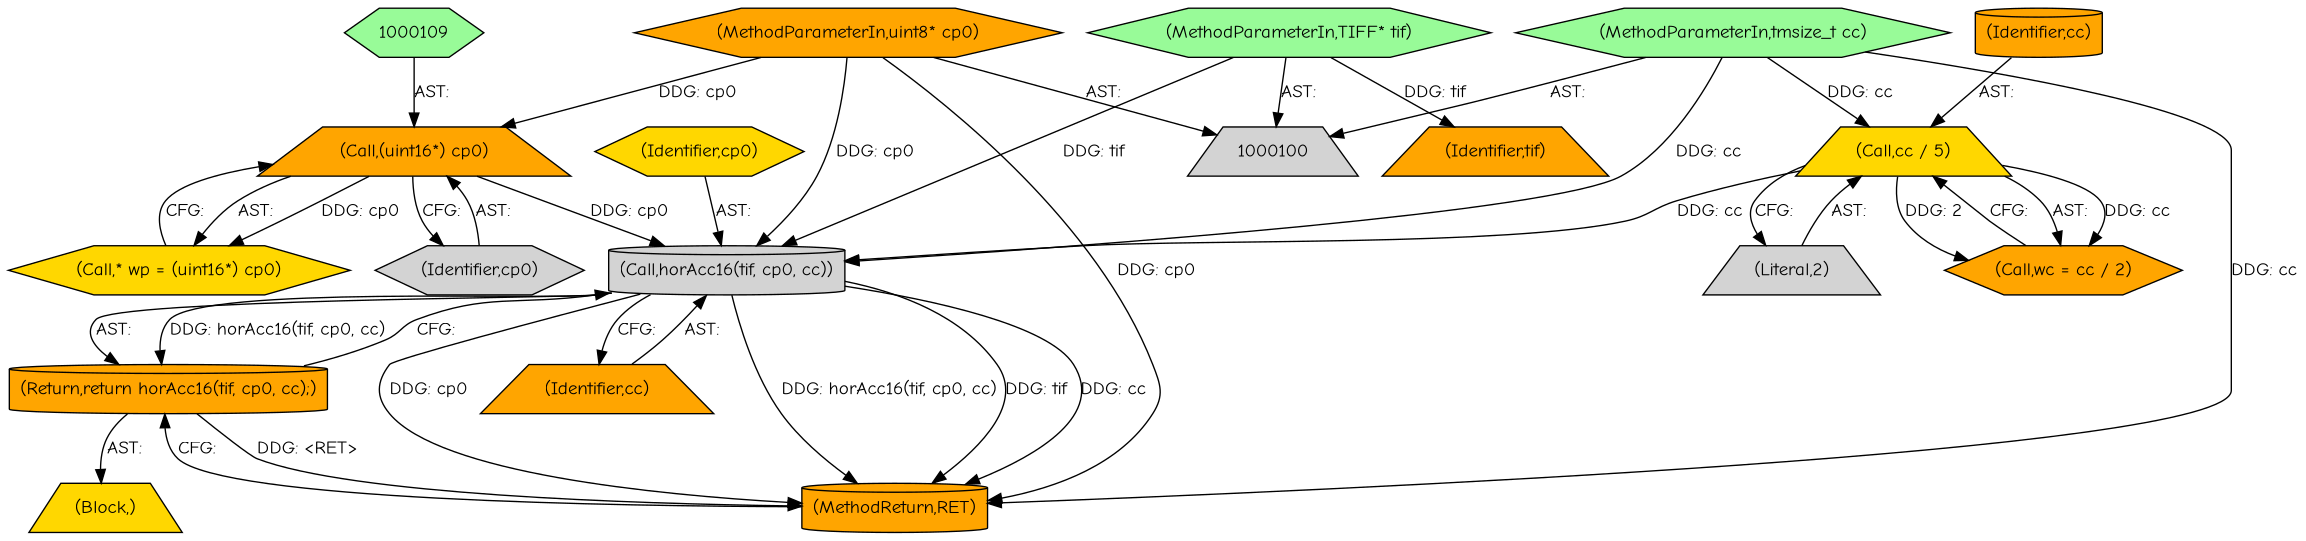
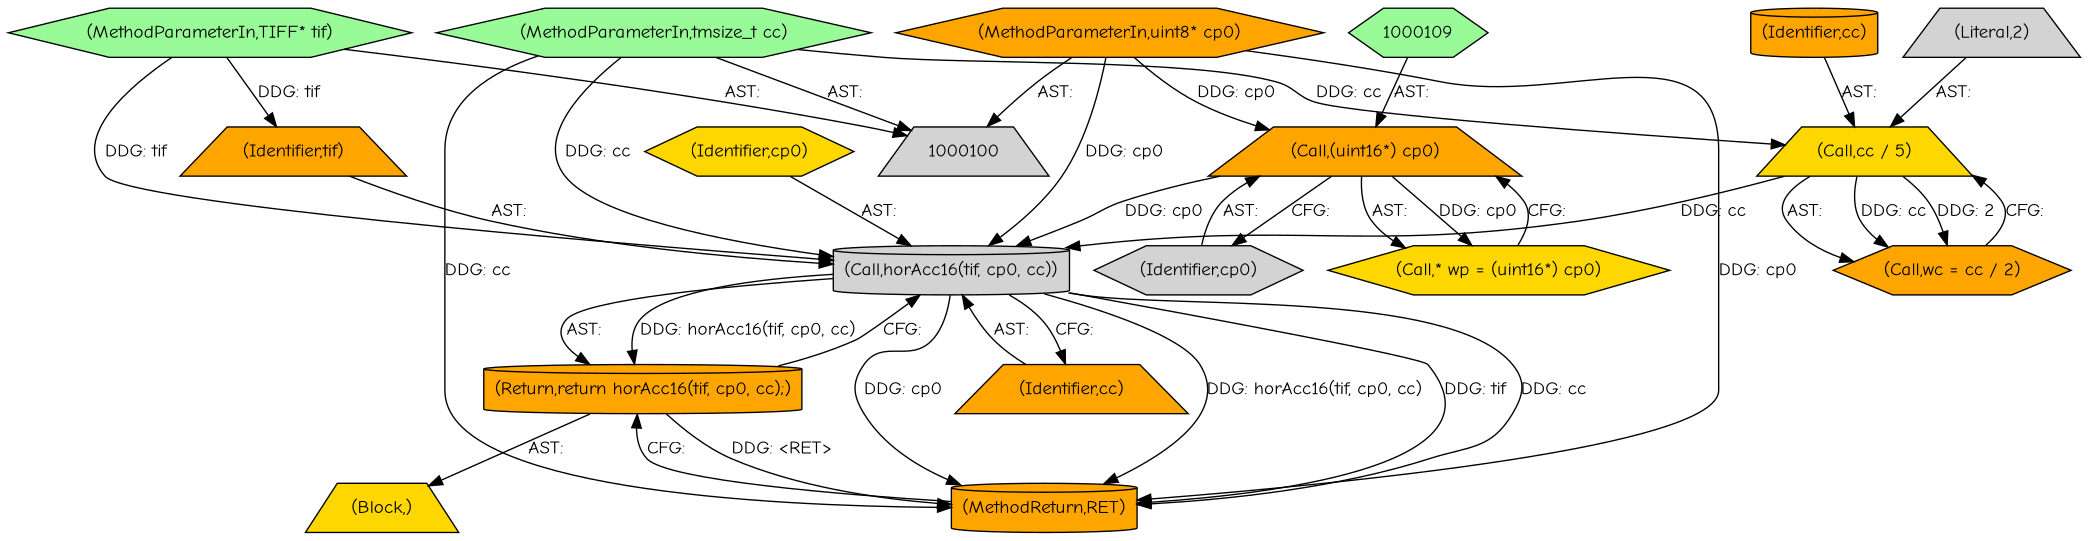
edge "(Call,cc / 5)" -> "(Literal,2)": removed, label "CFG:"
edge "(Identifier,tif)" -> "(Call,horAcc16(tif, cp0, cc))": added, label "AST:"
